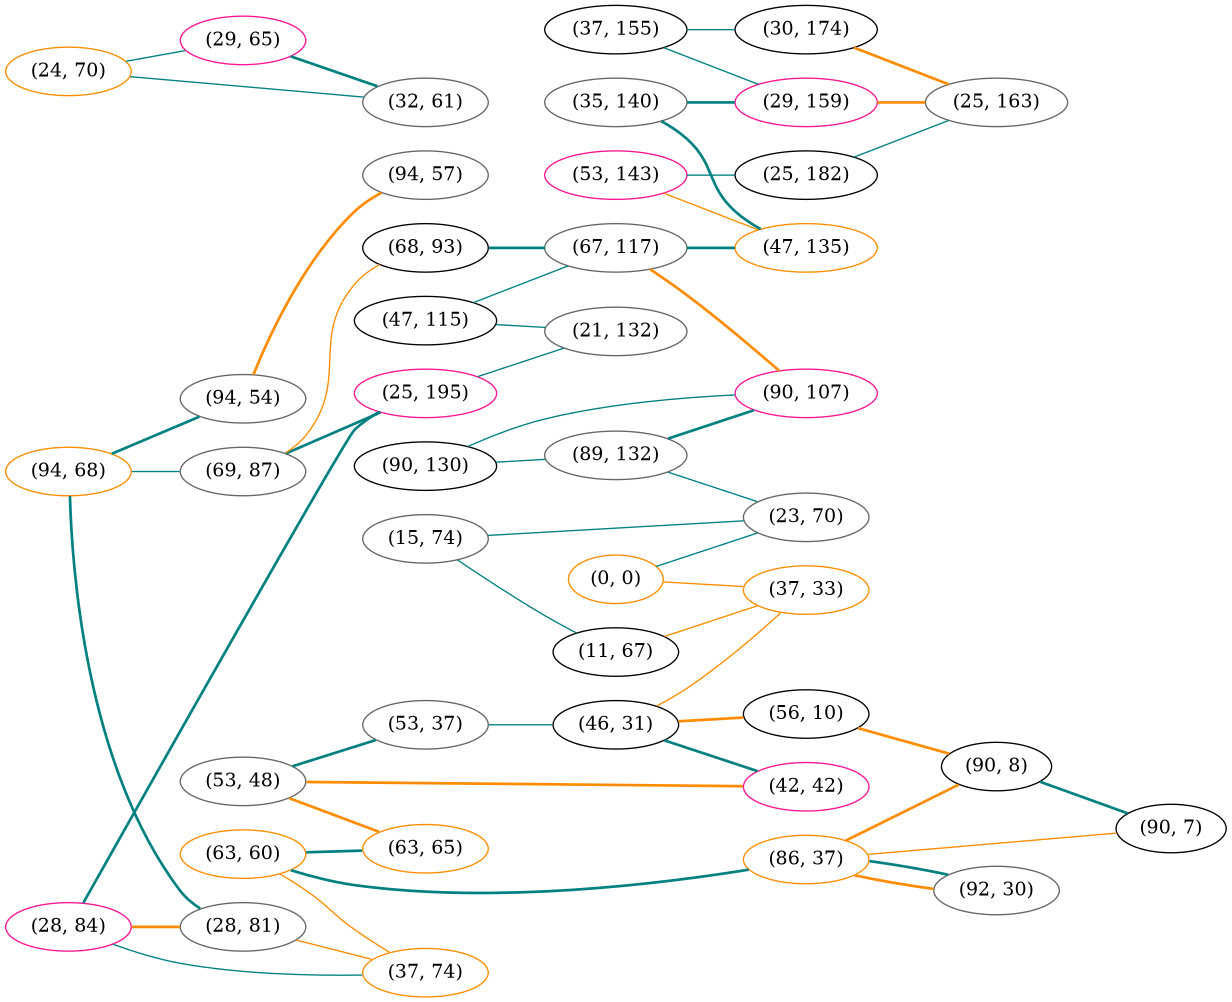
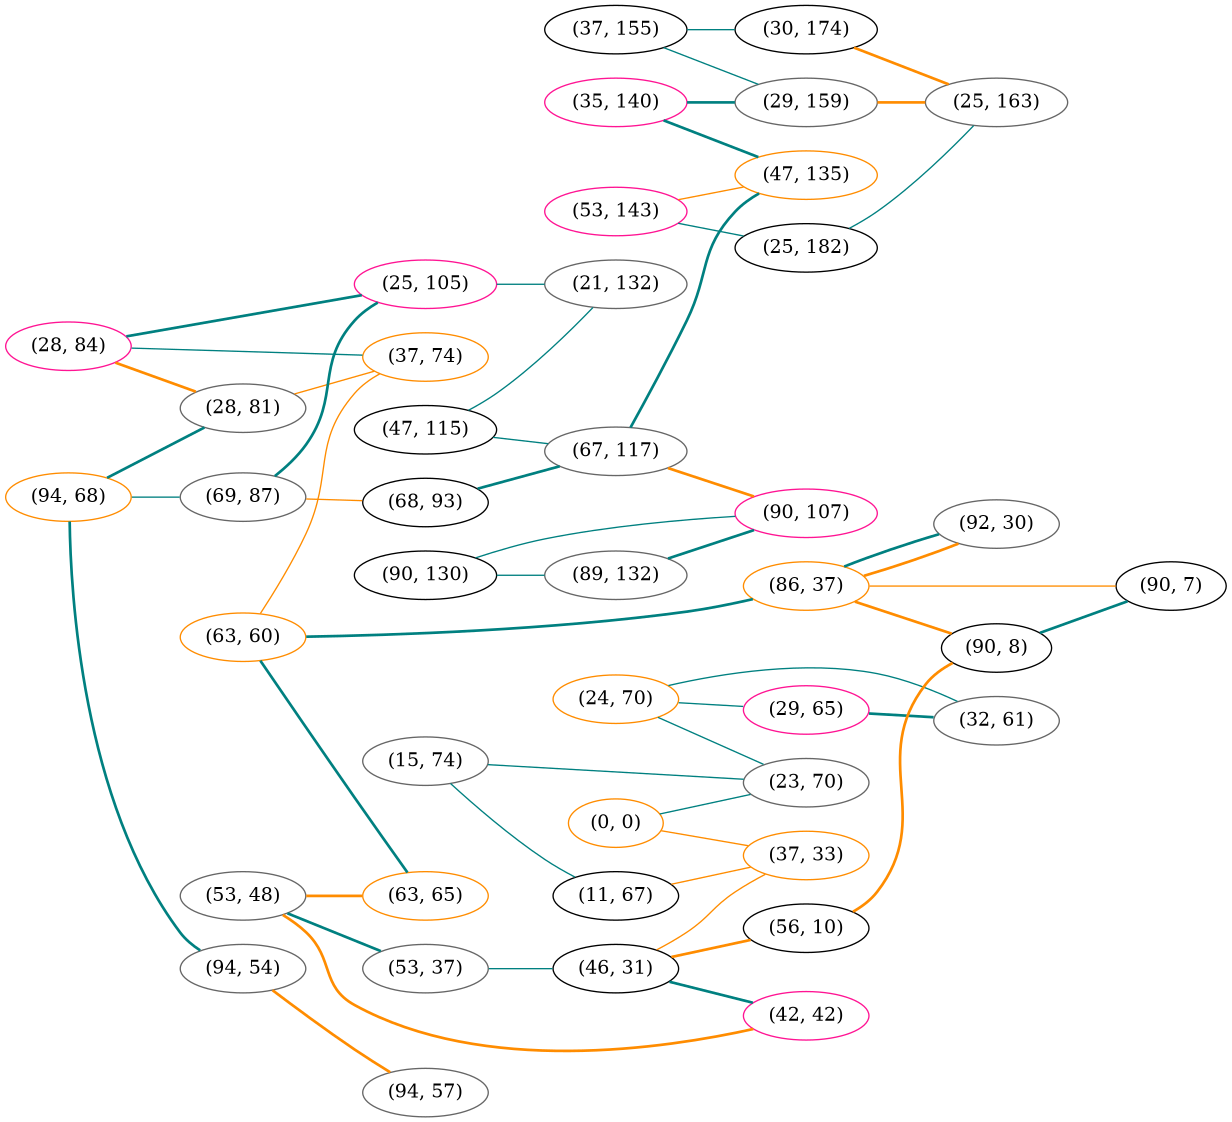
node "(35, 140)": color gray40 -> deeppink
node "(29, 159)": color deeppink -> gray40
node "(25, 195)": label "(25, 195)" -> "(25, 105)"
edge "(89, 132)" -- "(23, 70)": now "(24, 70)" -- "(23, 70)"
